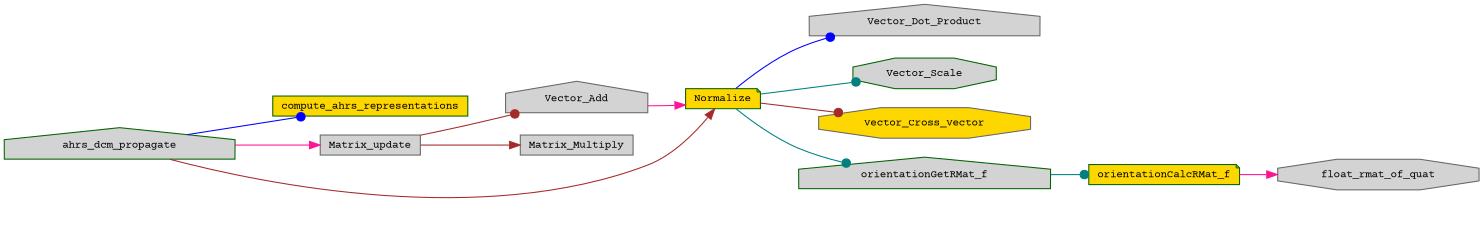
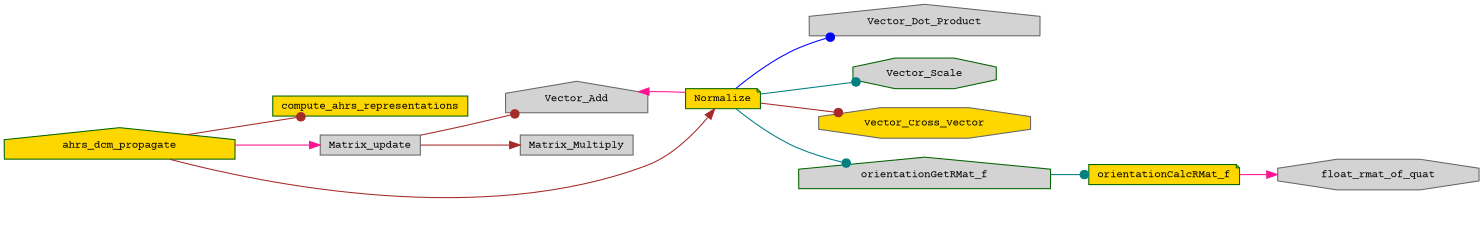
edge "Vector_Add" -> "Normalize": reversed
edge "ahrs_dcm_propagate" -> "compute_ahrs_representations": color blue -> brown
node "ahrs_dcm_propagate": fillcolor lightgrey -> gold
